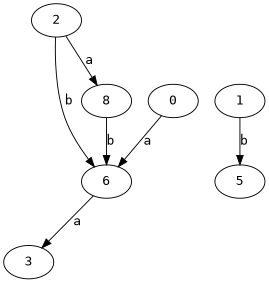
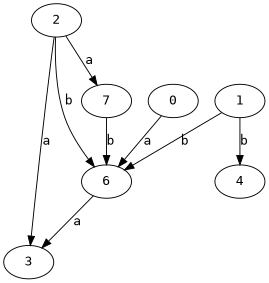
node "8": label "8" -> "7"
edge "2" -> "3": added, label "a"
edge "1" -> "6": added, label "b"
node "5": label "5" -> "4"
